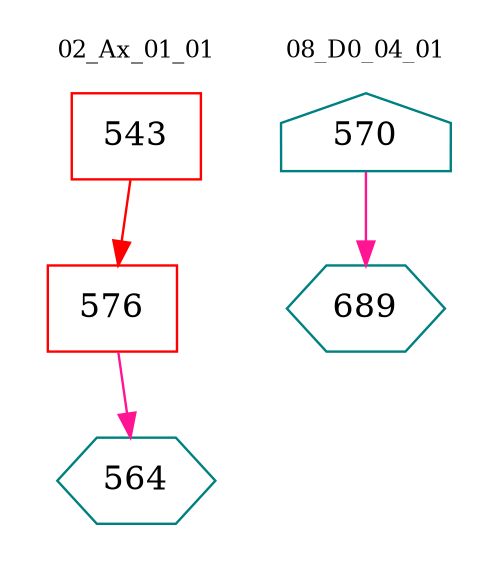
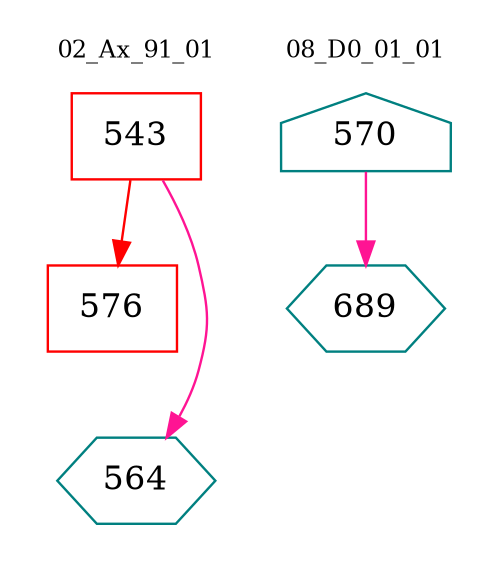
cluster "02_Ax_01_01": label "02_Ax_01_01" -> "02_Ax_91_01"
cluster "08_D0_04_01": label "08_D0_04_01" -> "08_D0_01_01"
edge "576" -> "564": now "543" -> "564"
